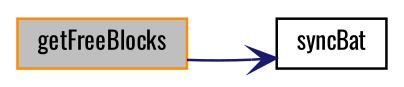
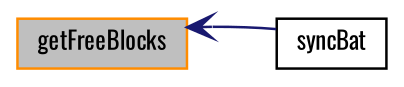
edge "getFreeBlocks" -> "syncBat": reversed
